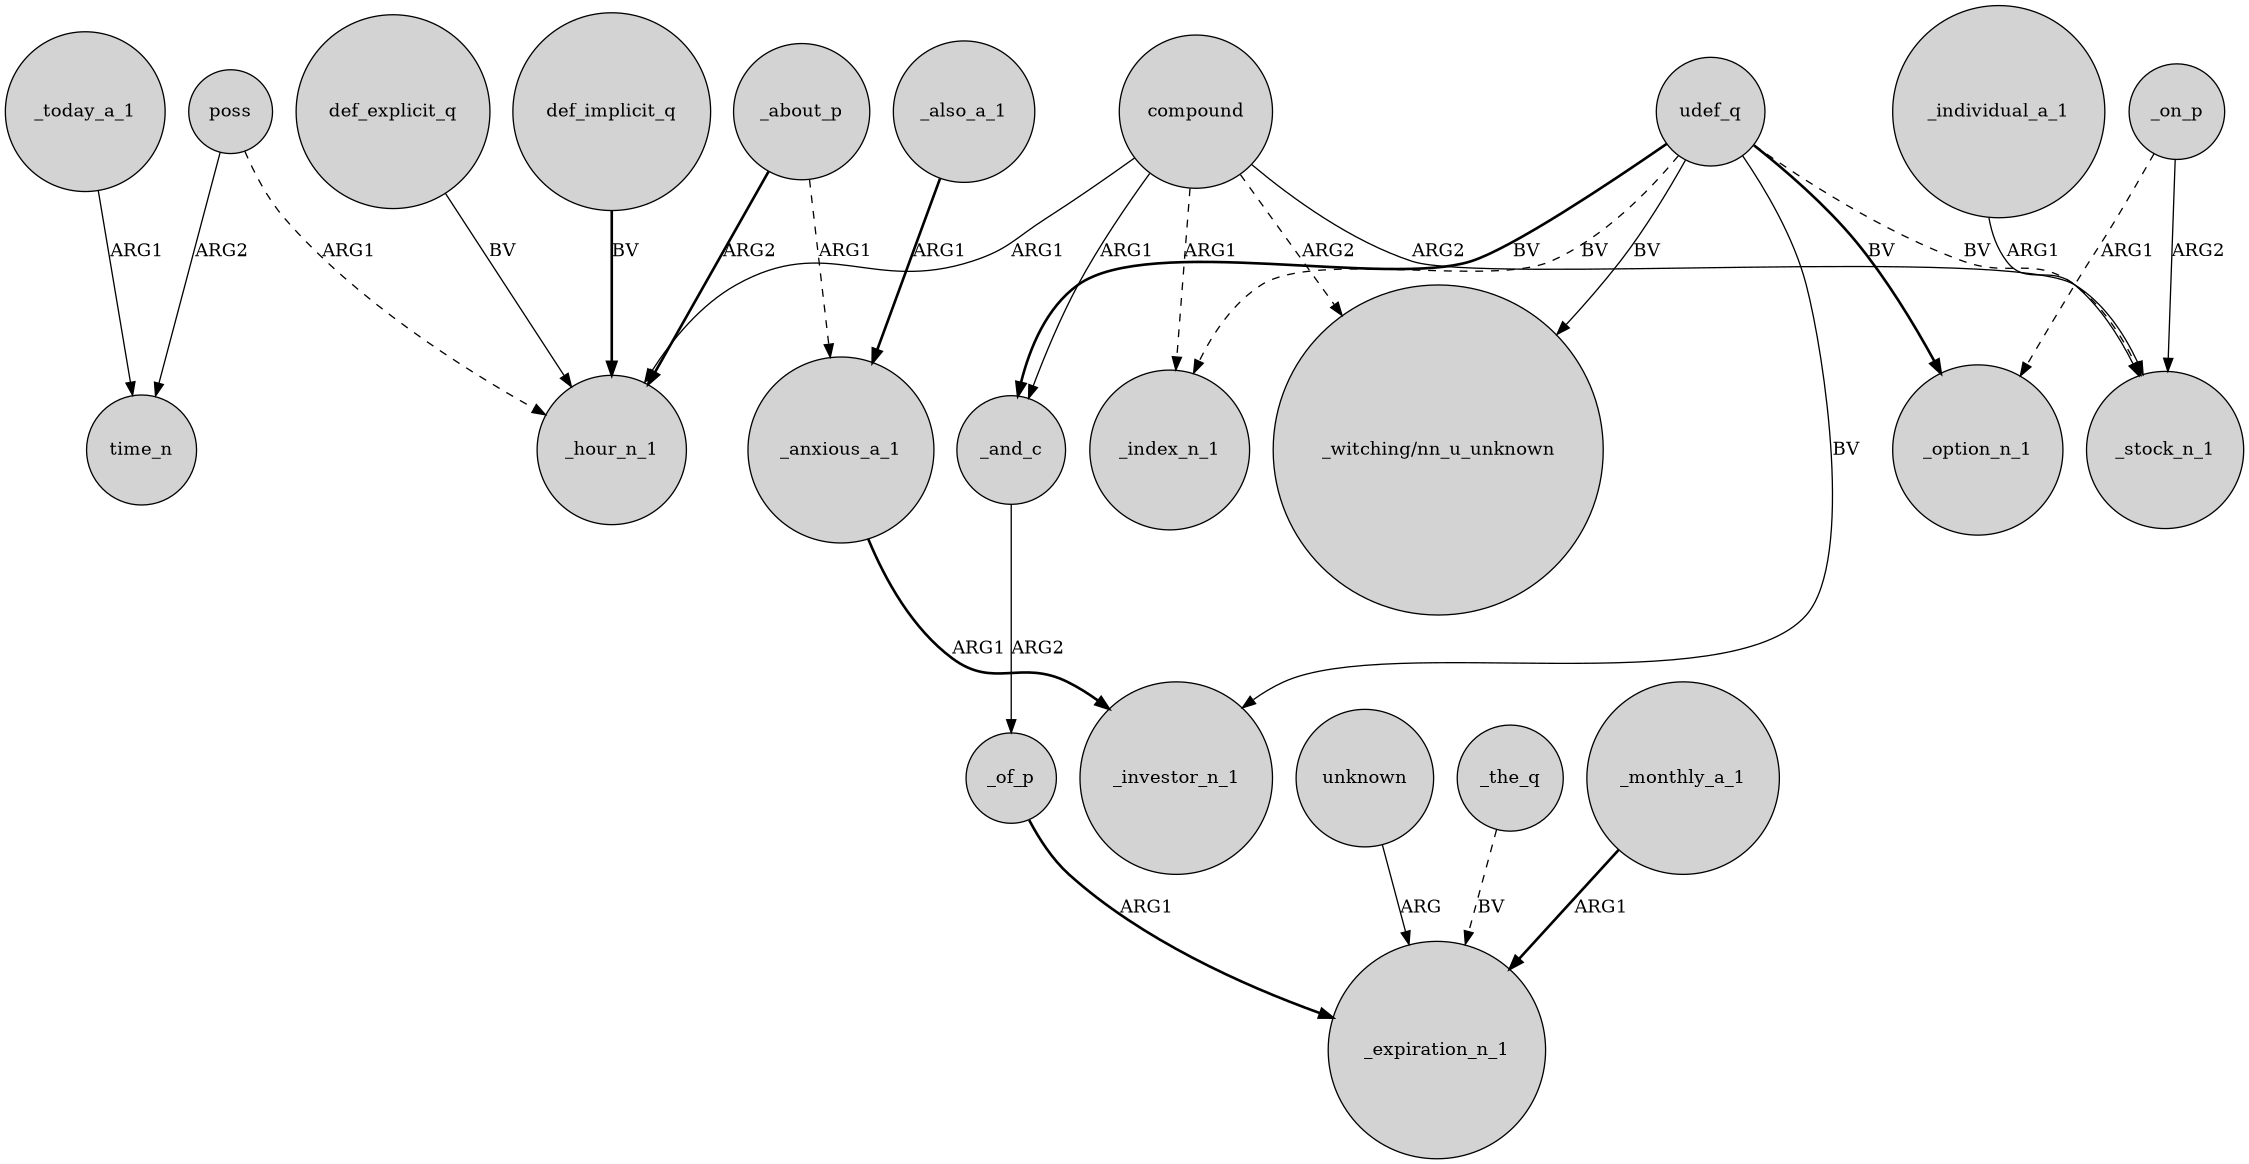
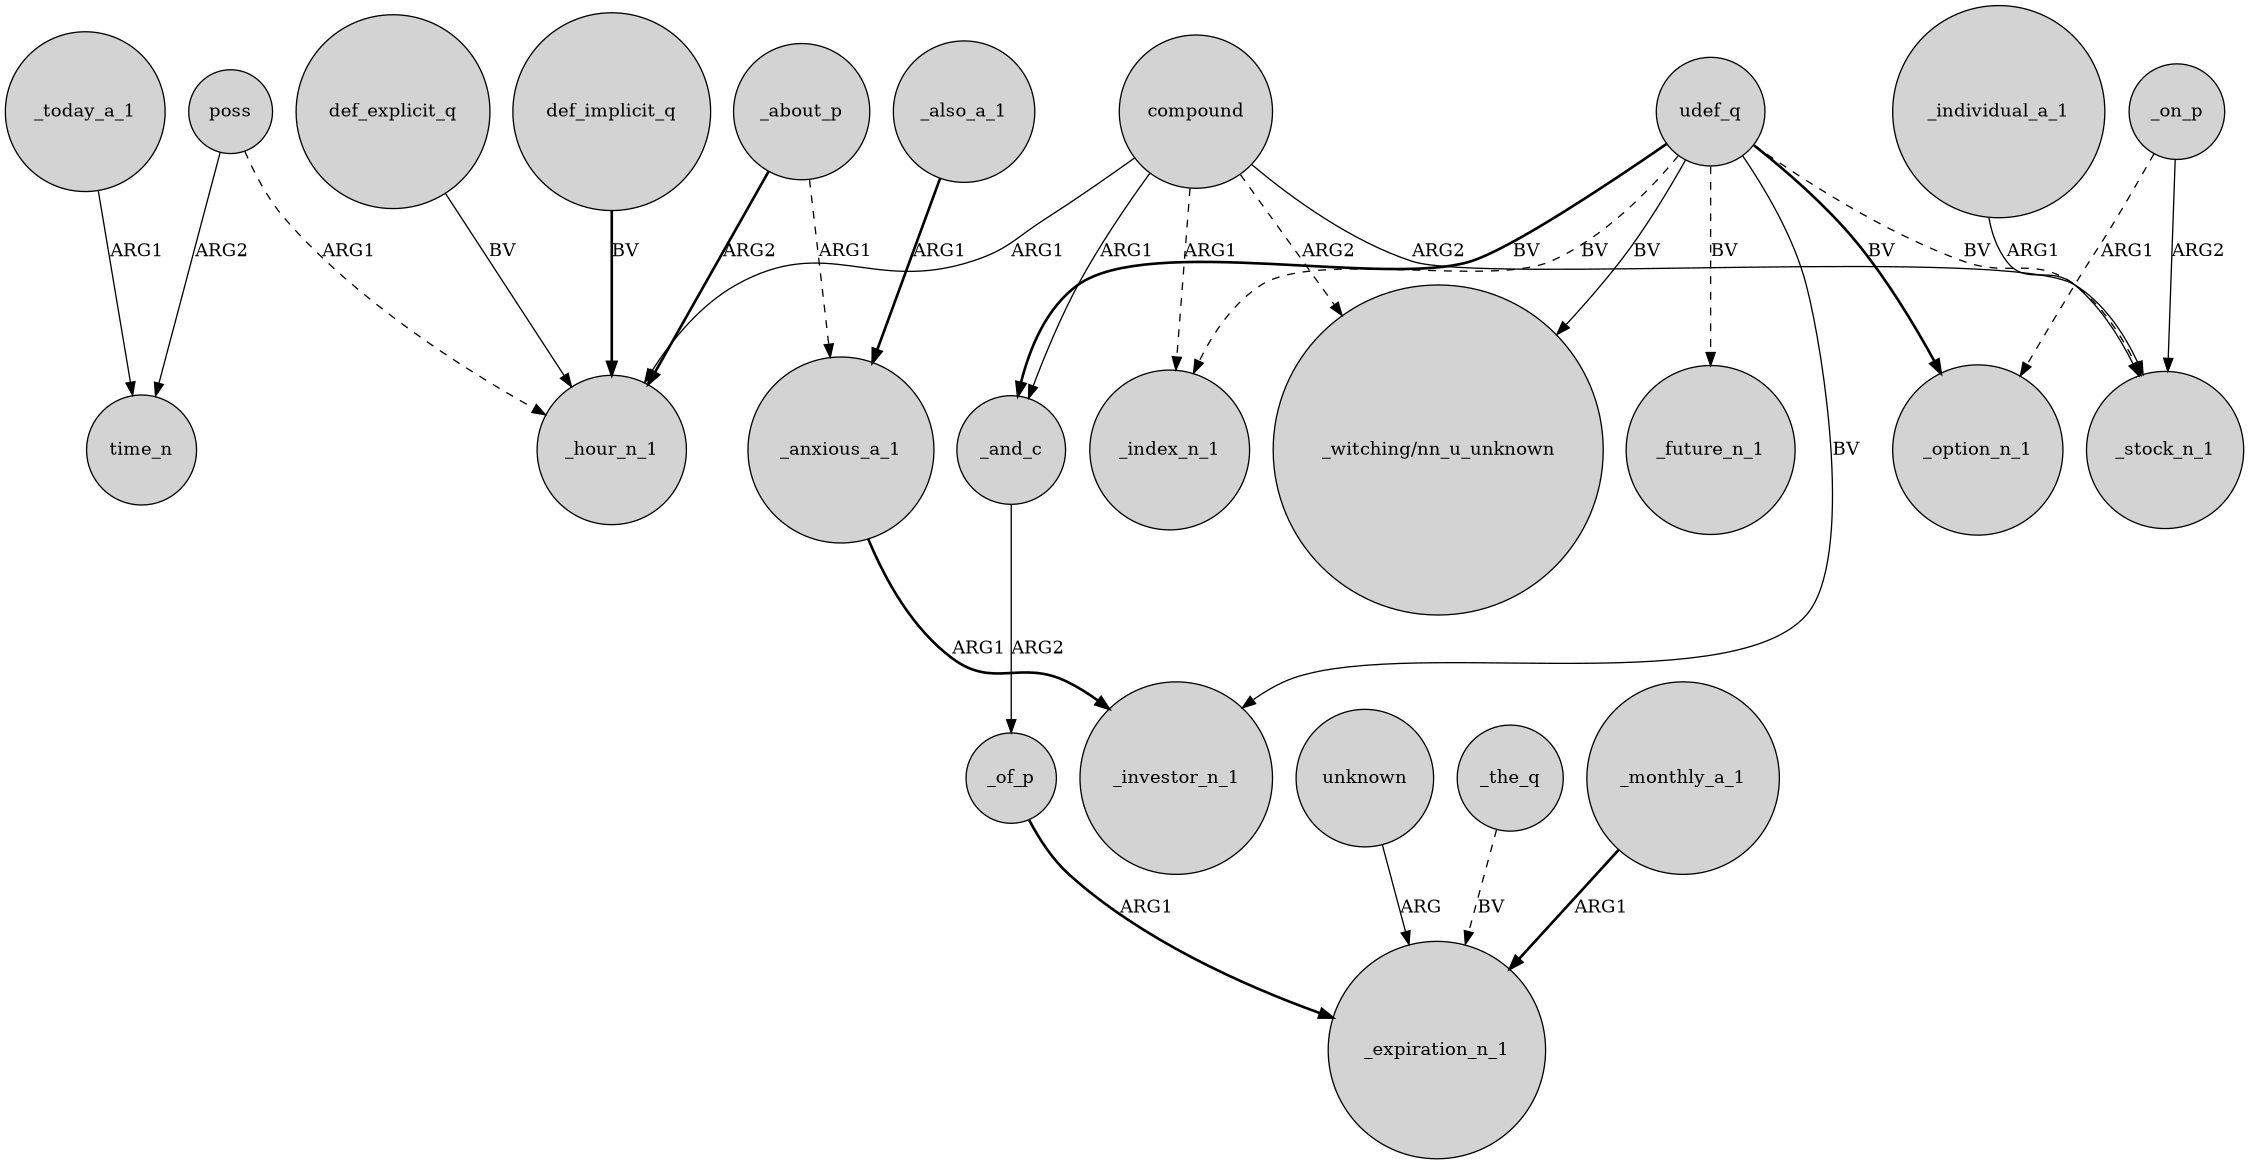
node "_future_n_1": added
